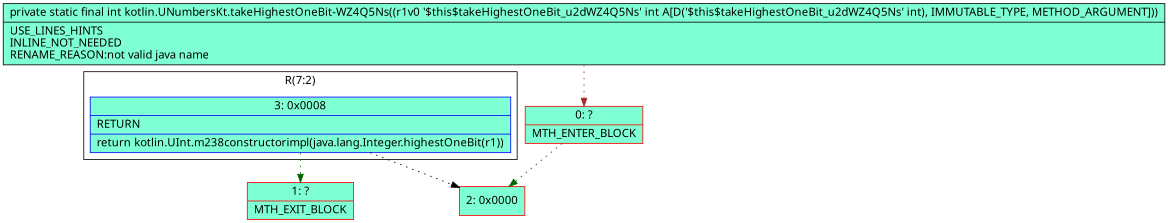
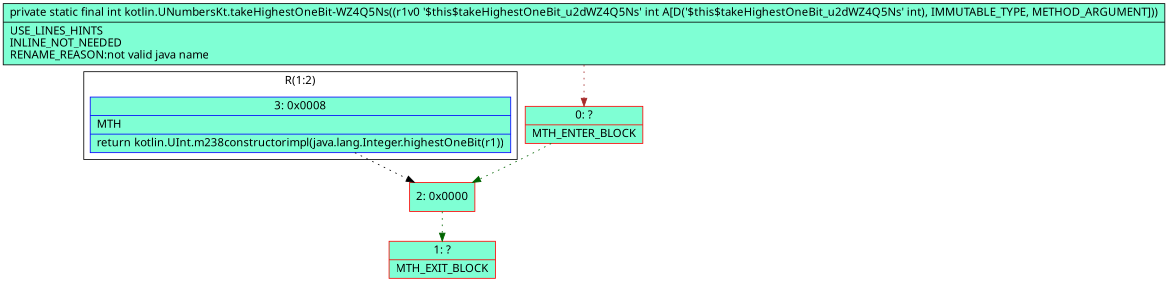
cluster "R(7:2)": label "R(7:2)" -> "R(1:2)"
node "3: 0x0008": text "RETURN" -> "MTH"
edge "3: 0x0008" -> "1: ?": now "2: 0x0000" -> "1: ?"
